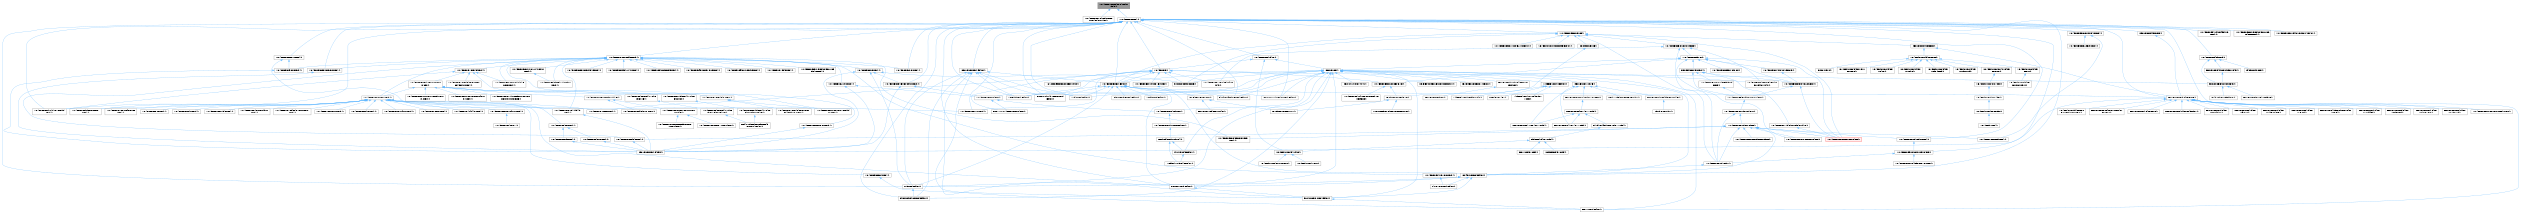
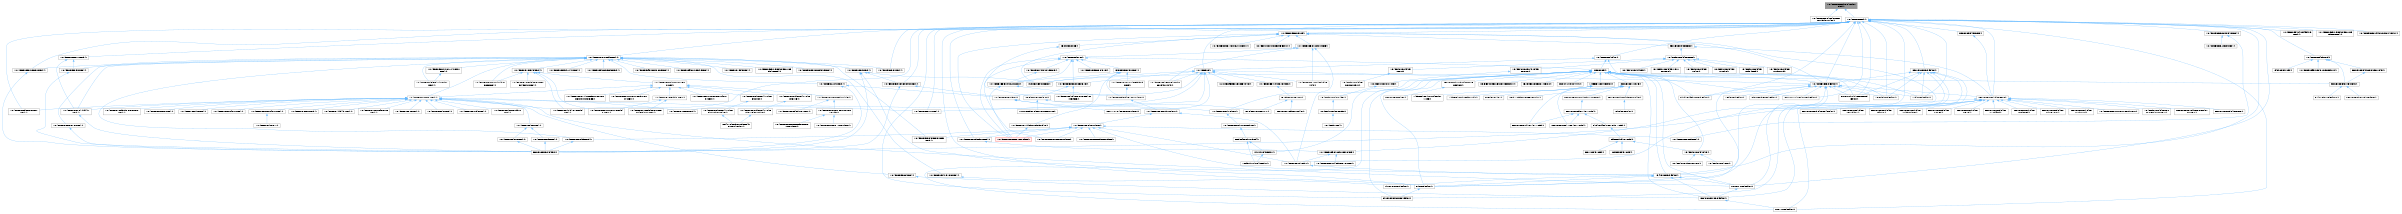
node "CustomText.h": label "CustomText.h" -> "NavigationToolFilters.h"
node "MovieSceneGameplayCueSections.h": added
node "SequencerClipboardReconciler _Level.h": label "SequencerClipboardReconciler _Level.h" -> "SequencerTrackFilter _Level.h"
